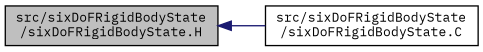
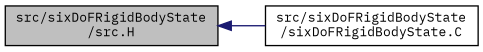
node "src/sixDoFRigidBodyState /sixDoFRigidBodyState.H": label "src/sixDoFRigidBodyState /sixDoFRigidBodyState.H" -> "src/sixDoFRigidBodyState /src.H"
